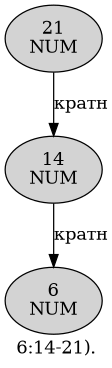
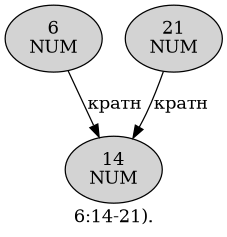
edge "14 NUM" -> "6 NUM": reversed
